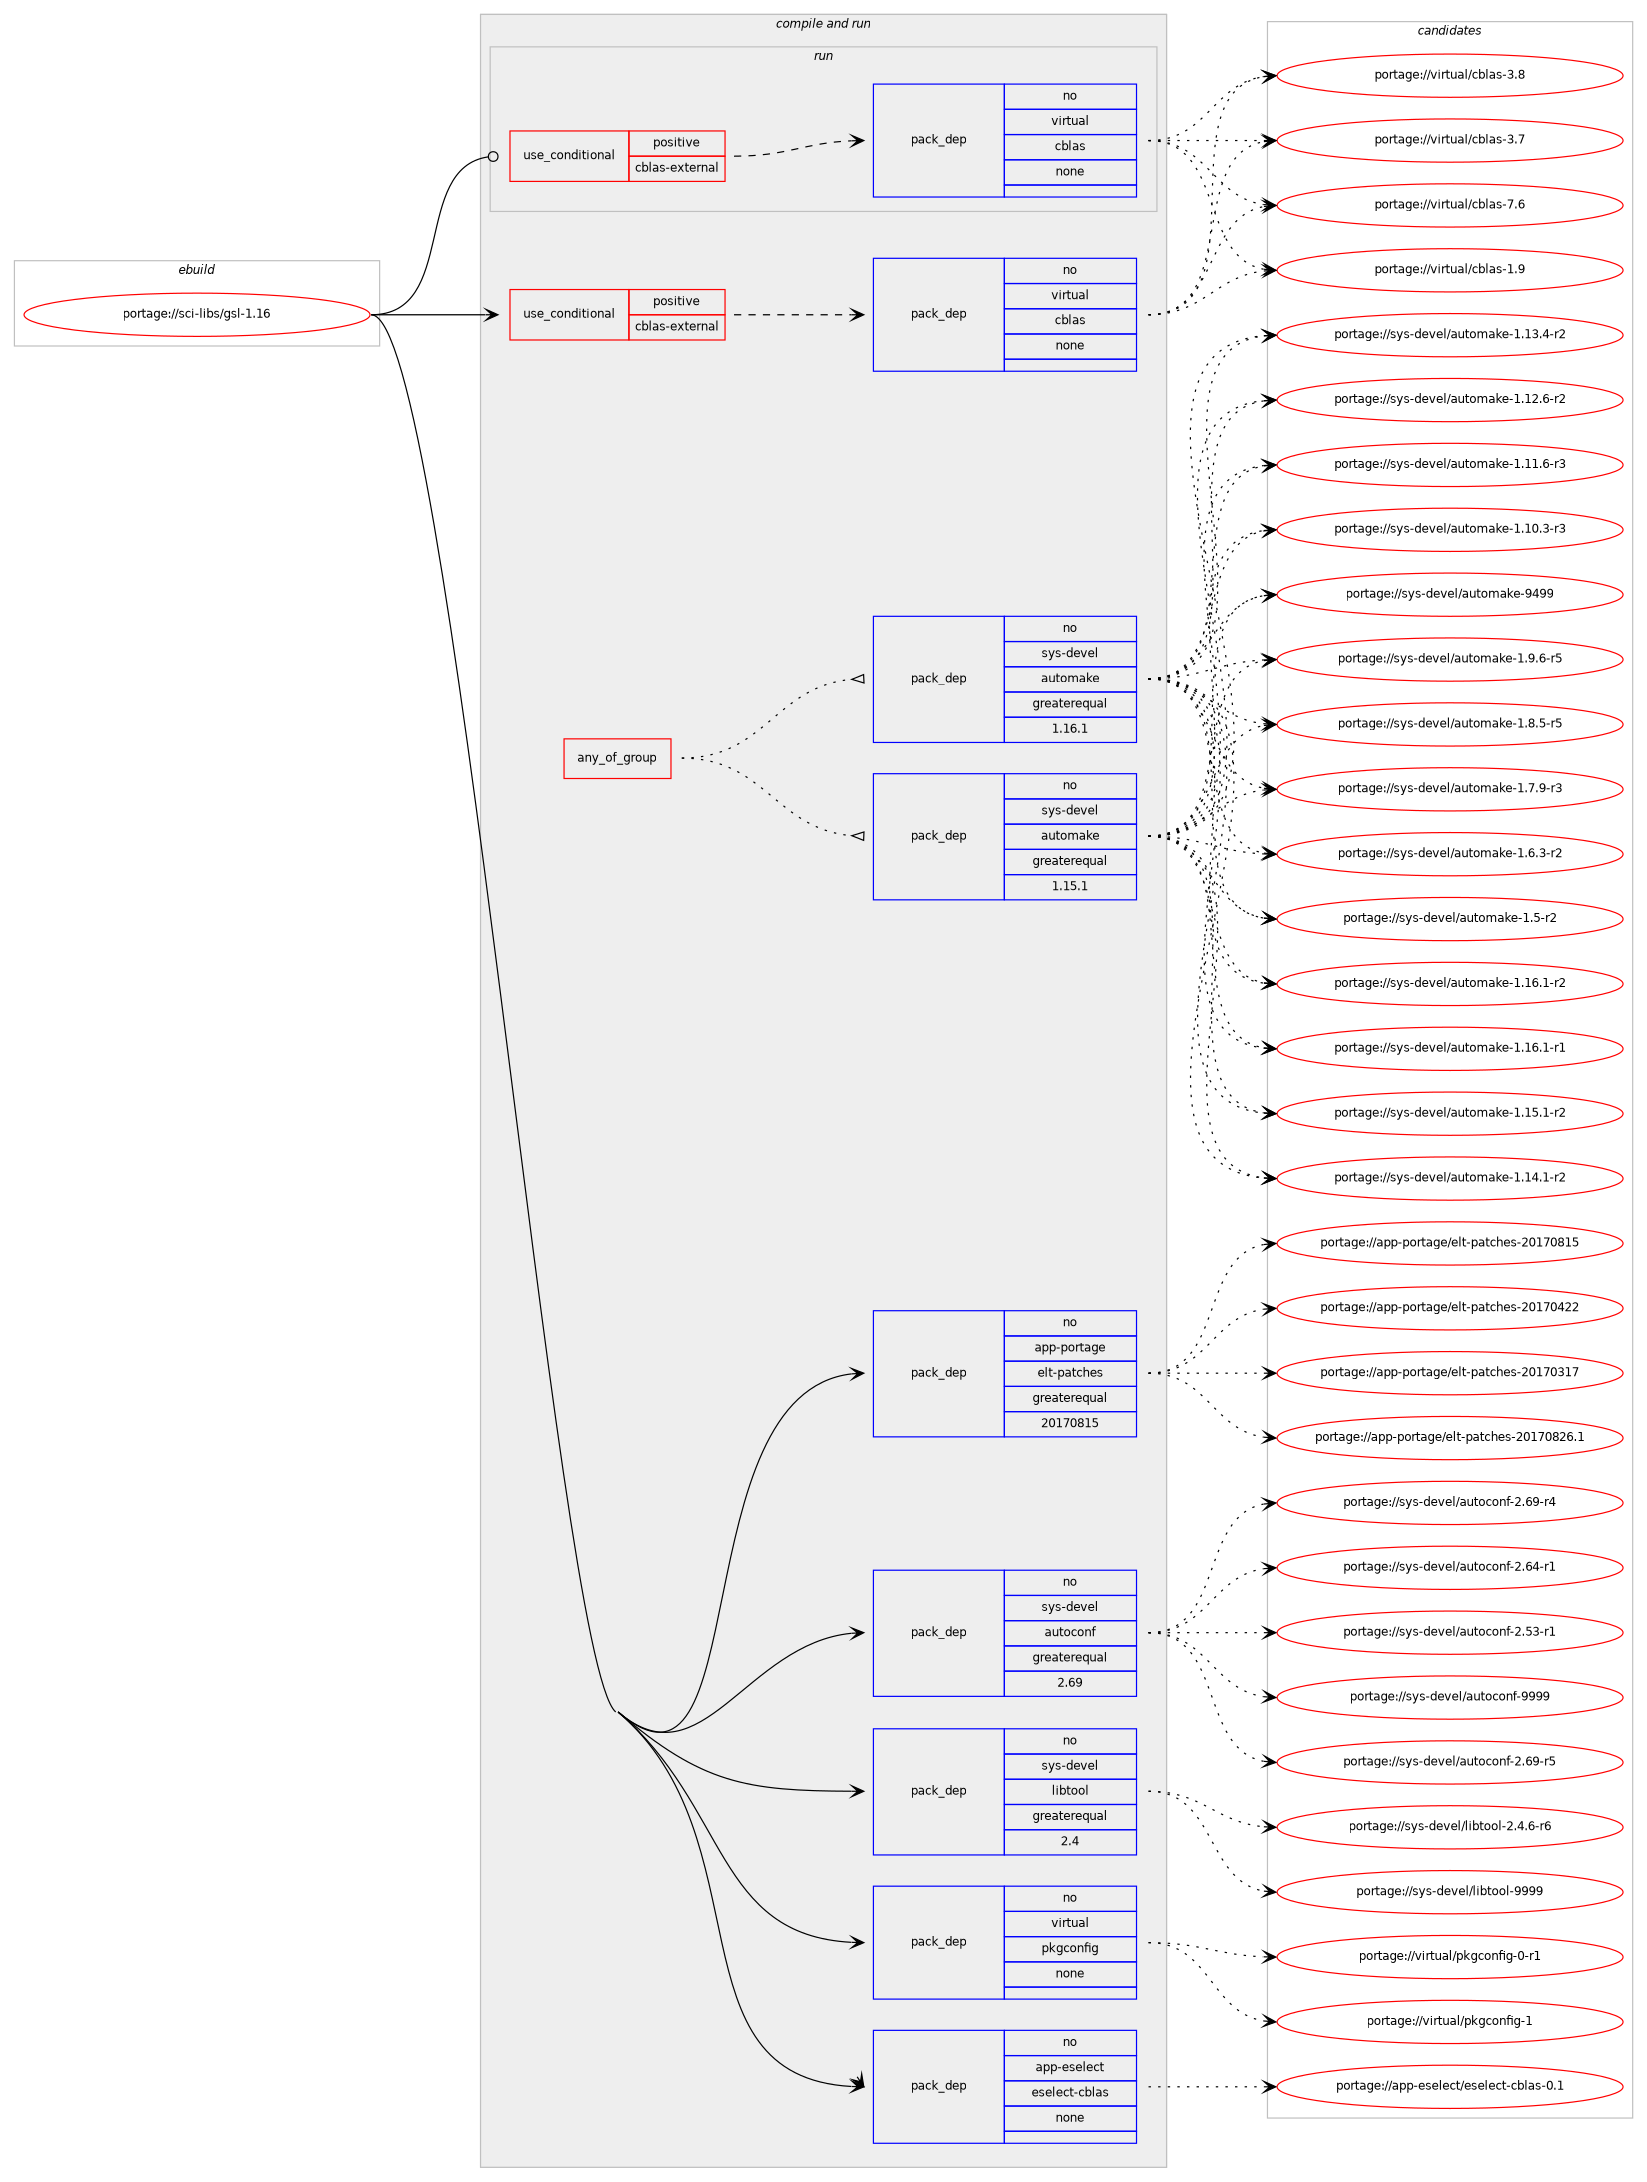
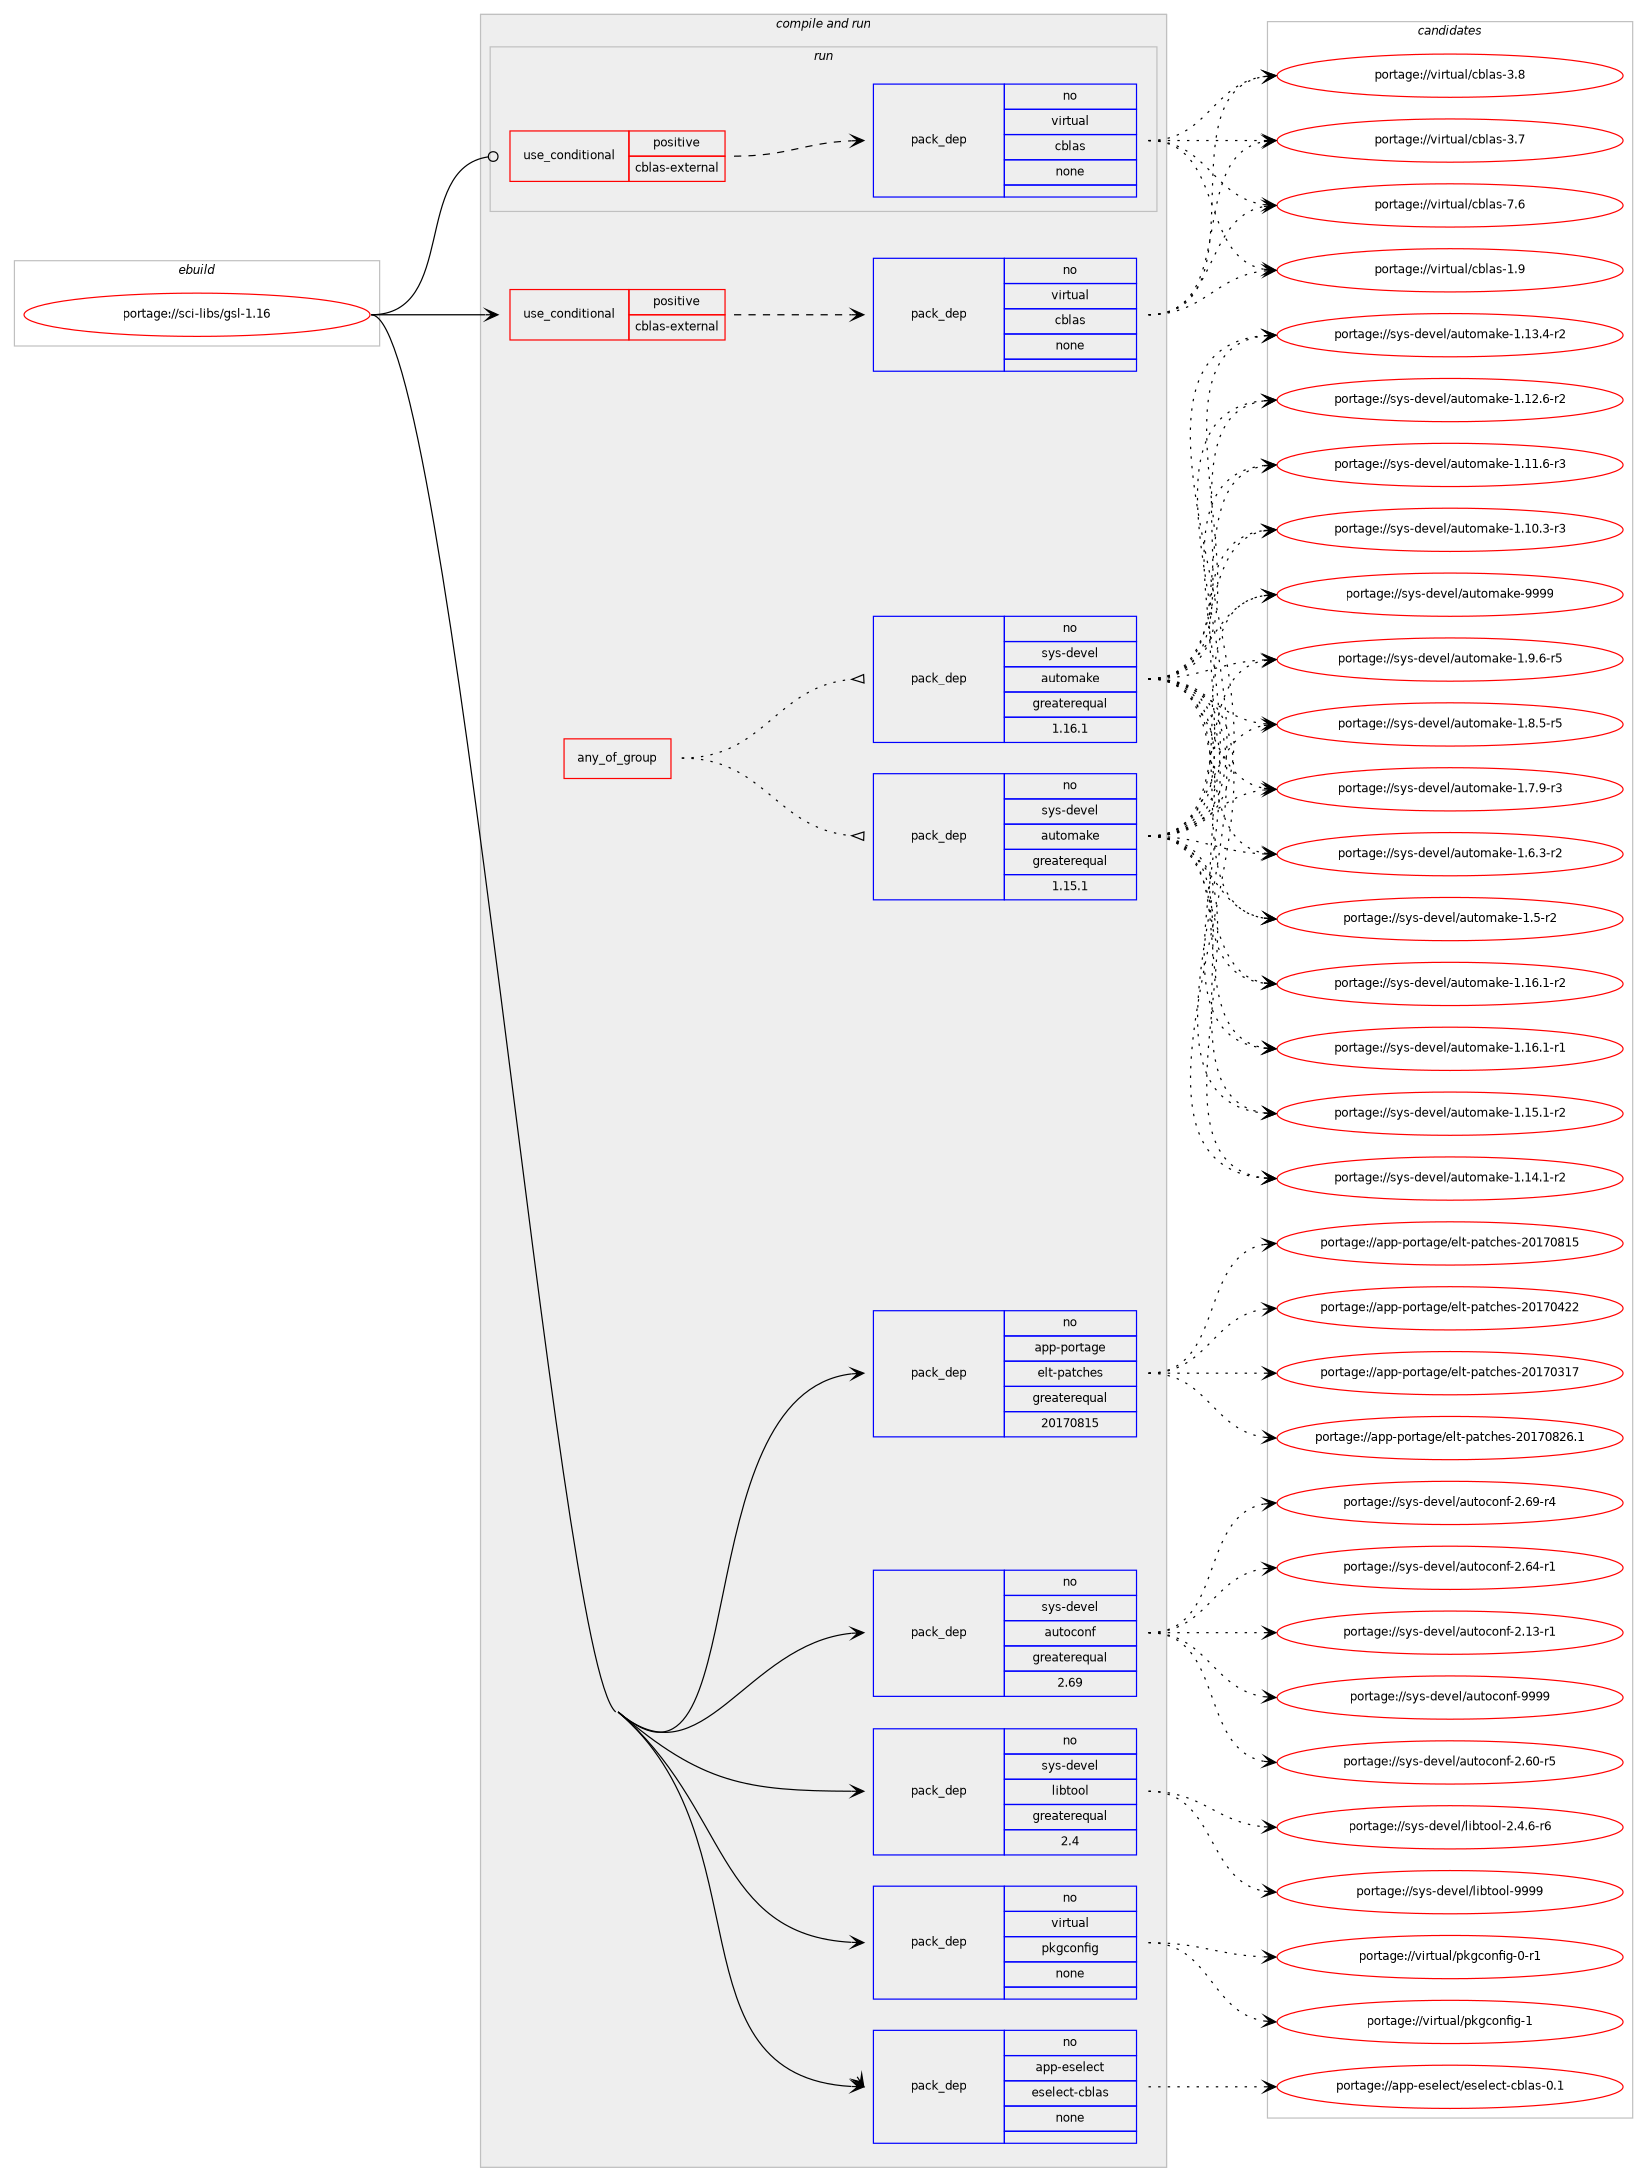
node "portage://sys-devel/automake-9499": label "portage://sys-devel/automake-9499" -> "portage://sys-devel/automake-9999"
node "portage://sys-devel/autoconf-2.53-r1": label "portage://sys-devel/autoconf-2.53-r1" -> "portage://sys-devel/autoconf-2.13-r1"
node "portage://sys-devel/autoconf-2.69-r5": label "portage://sys-devel/autoconf-2.69-r5" -> "portage://sys-devel/autoconf-2.60-r5"
